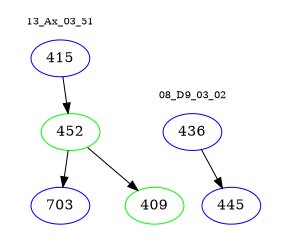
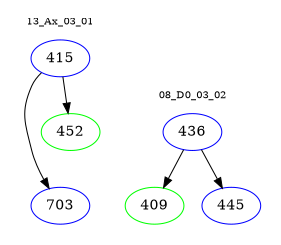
cluster "13_Ax_03_51": label "13_Ax_03_51" -> "13_Ax_03_01"
cluster "08_D9_03_02": label "08_D9_03_02" -> "08_D0_03_02"
edge "452" -> "409": now "436" -> "409"
edge "452" -> "703": now "415" -> "703"
